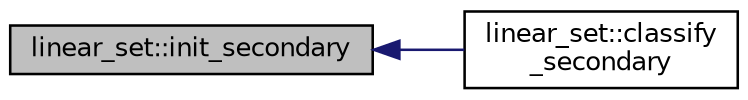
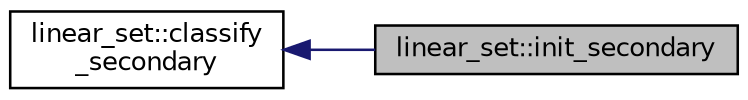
edge "linear_set::classify _secondary" -> "linear_set::init_secondary": reversed
